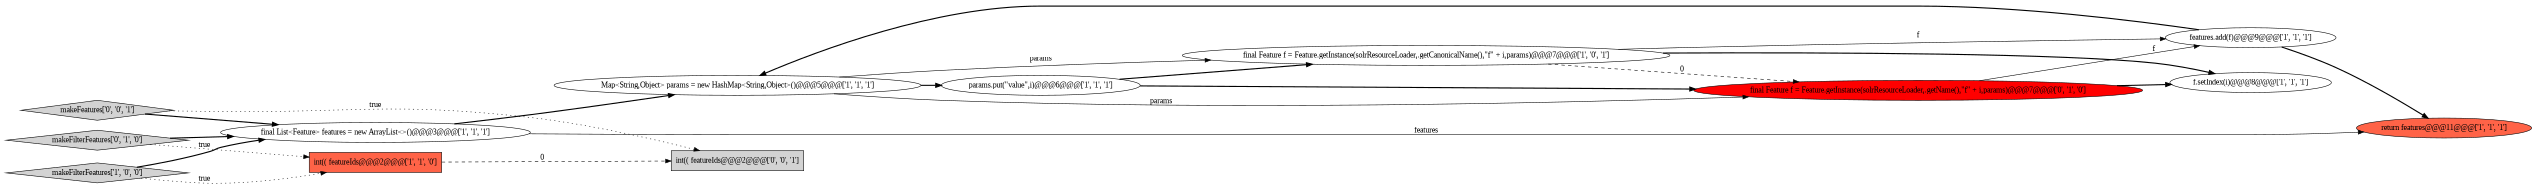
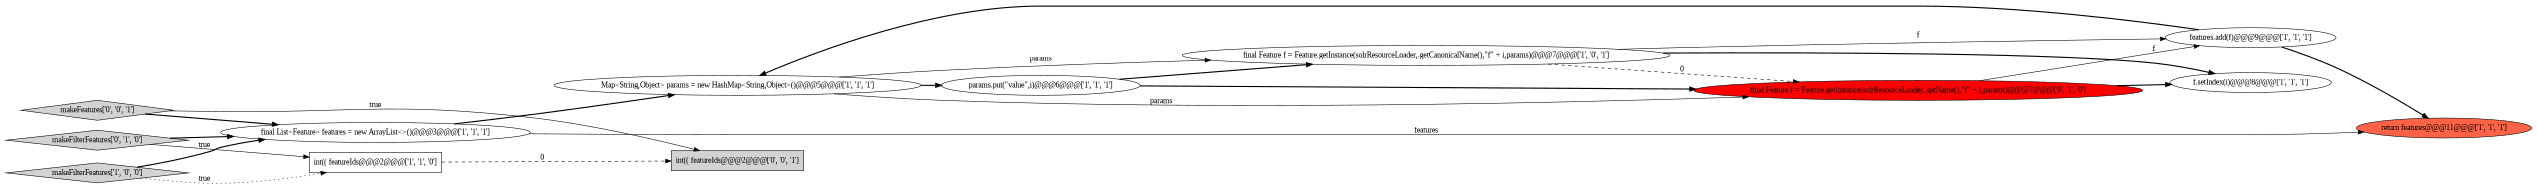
edge "makeFeatures['0', '0', '1']" -> "int(( featureIds@@@2@@@['0', '0', '1']": style dotted -> solid
edge "makeFilterFeatures['0', '1', '0']" -> "int(( featureIds@@@2@@@['1', '1', '0']": style dotted -> solid
node "int(( featureIds@@@2@@@['1', '1', '0']": fillcolor tomato -> white
